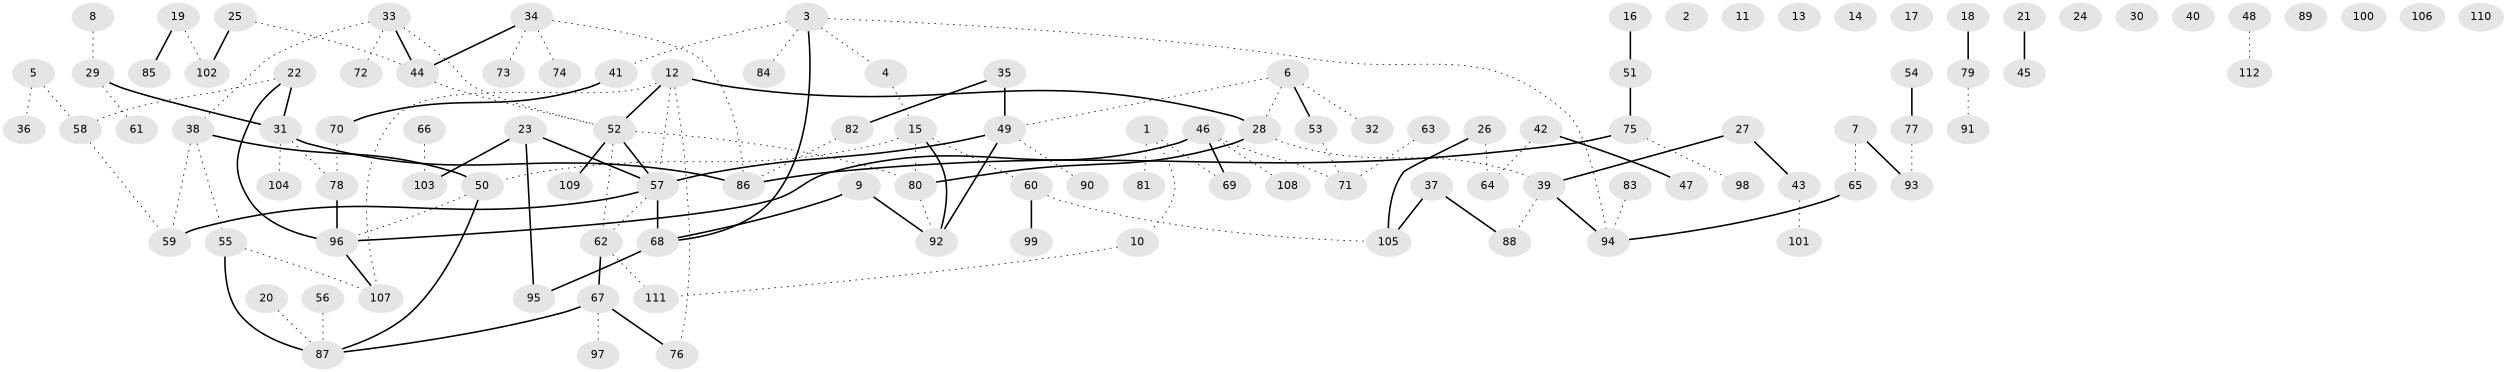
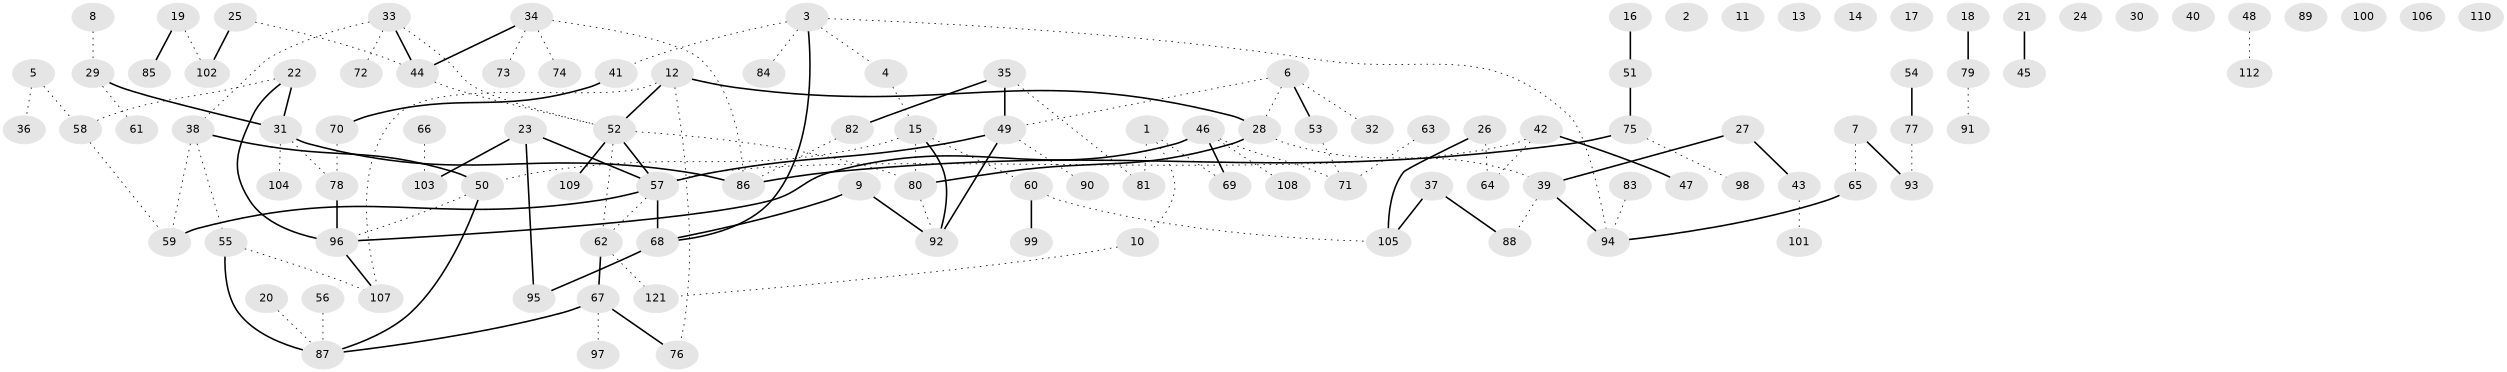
edge "12" -- "57": now "42" -- "57"
edge "35" -- "81": added
node "111": label "111" -> "121"
